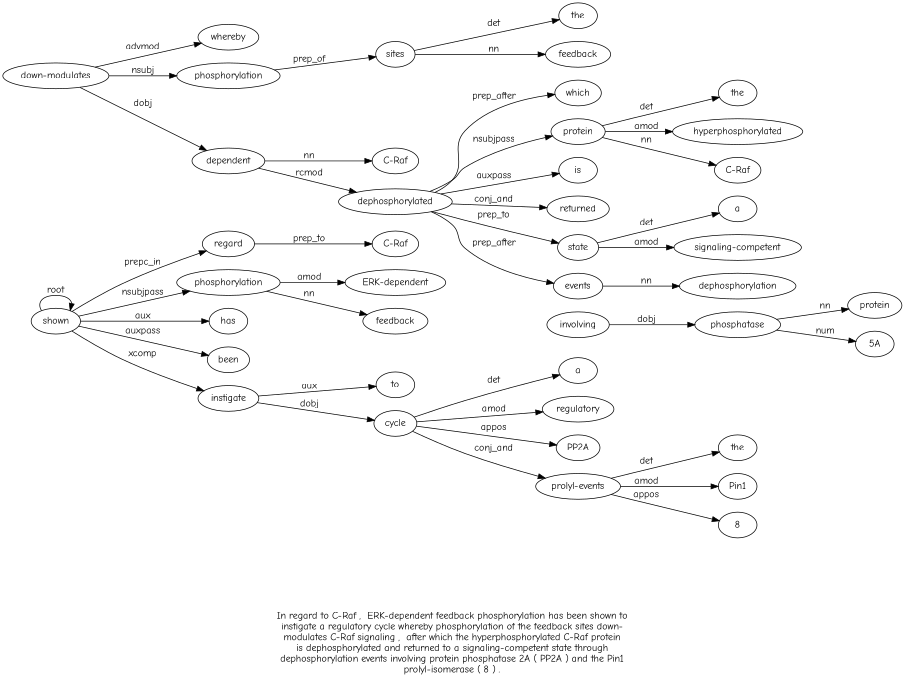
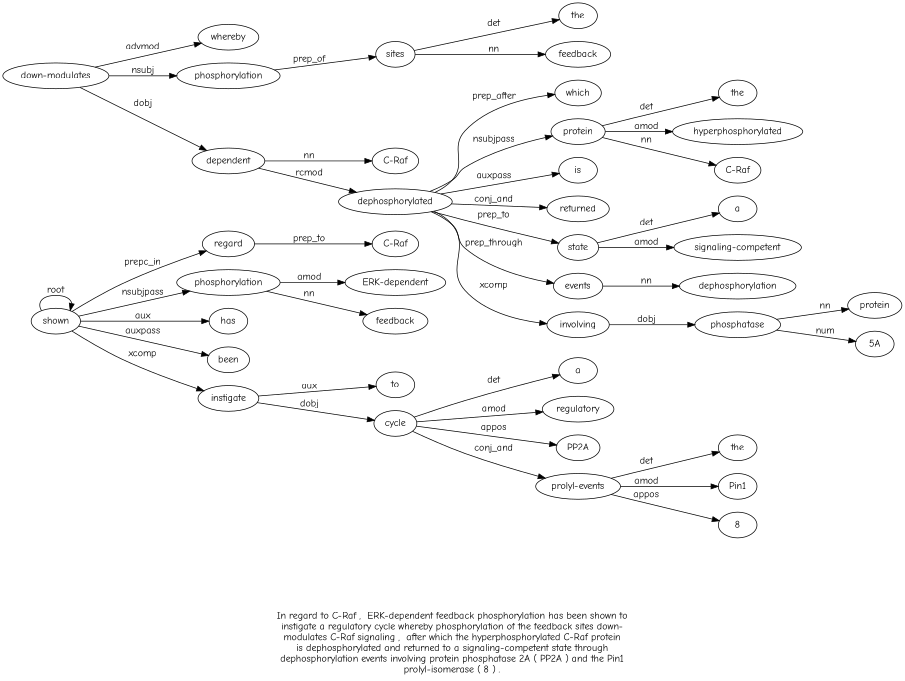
edge "dephosphorylated" -> "events": label "prep_after" -> "prep_through"
edge "dephosphorylated" -> "involving": added, label "xcomp"
